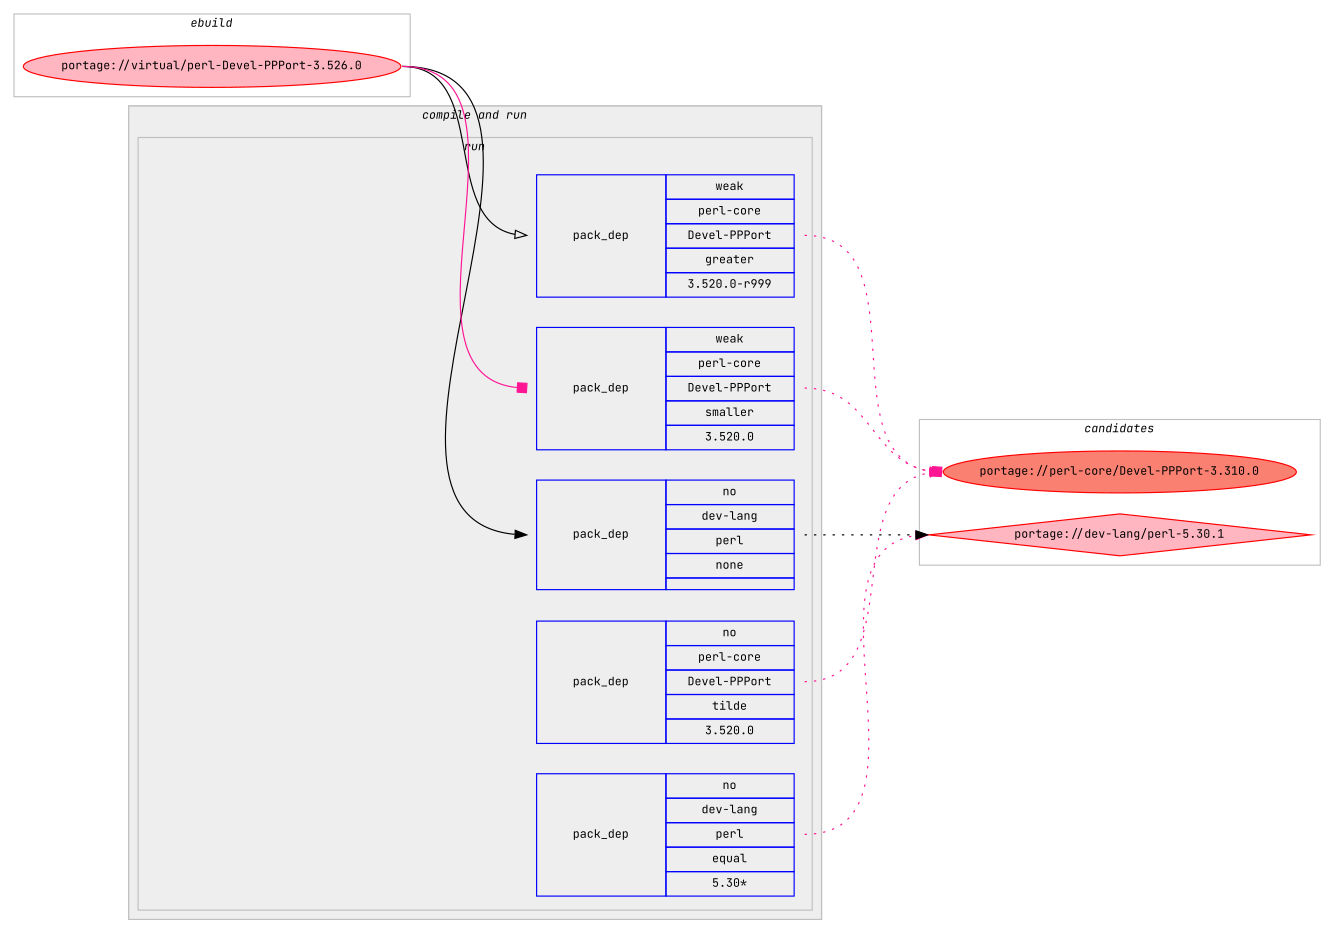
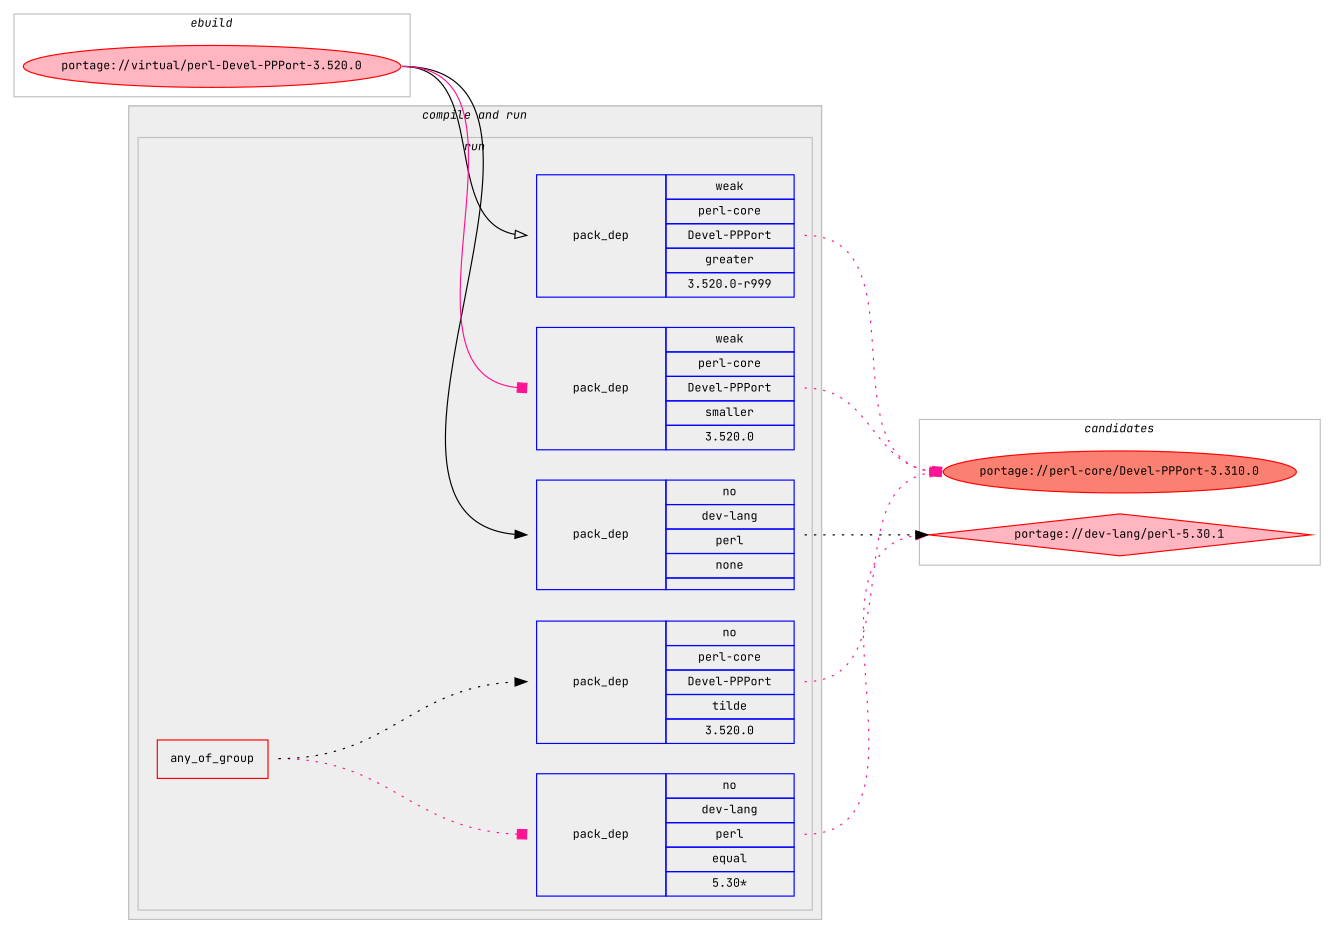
node "portage://virtual/perl-Devel-PPPort-3.526.0": label "portage://virtual/perl-Devel-PPPort-3.526.0" -> "portage://virtual/perl-Devel-PPPort-3.520.0"
node "any_of_group": added
